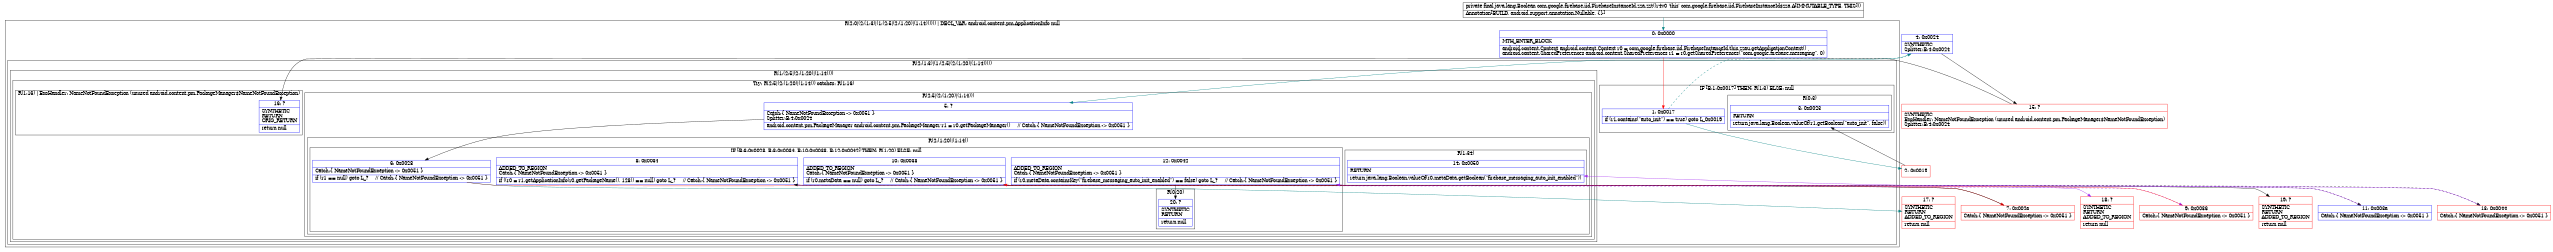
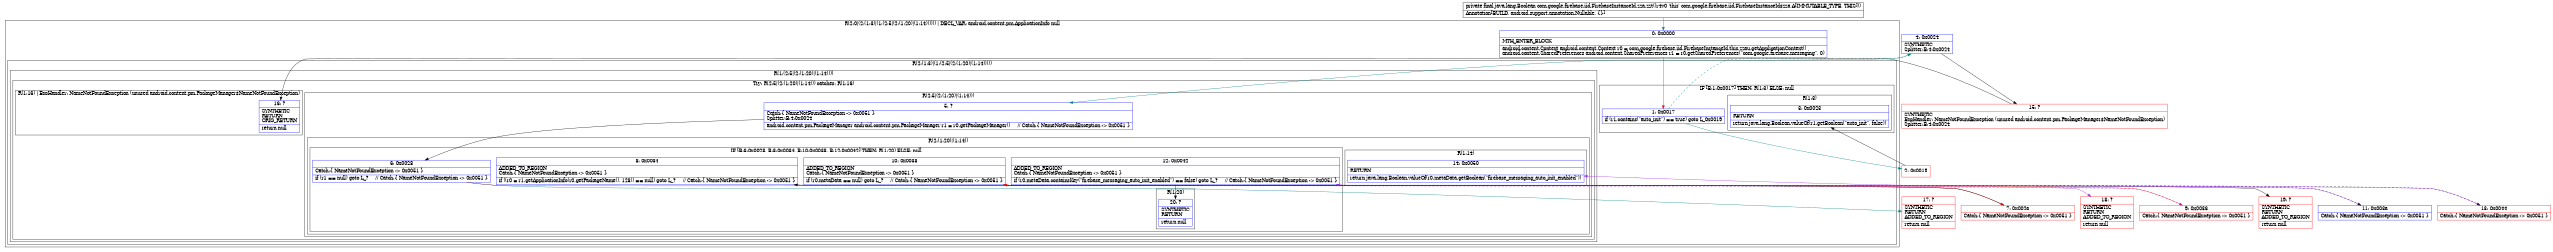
cluster "R(0:3)": label "R(0:3)" -> "R(1:3)"
cluster "R(1:34)": label "R(1:34)" -> "R(1:14)"
cluster "R(0:20)": label "R(0:20)" -> "R(1:20)"
